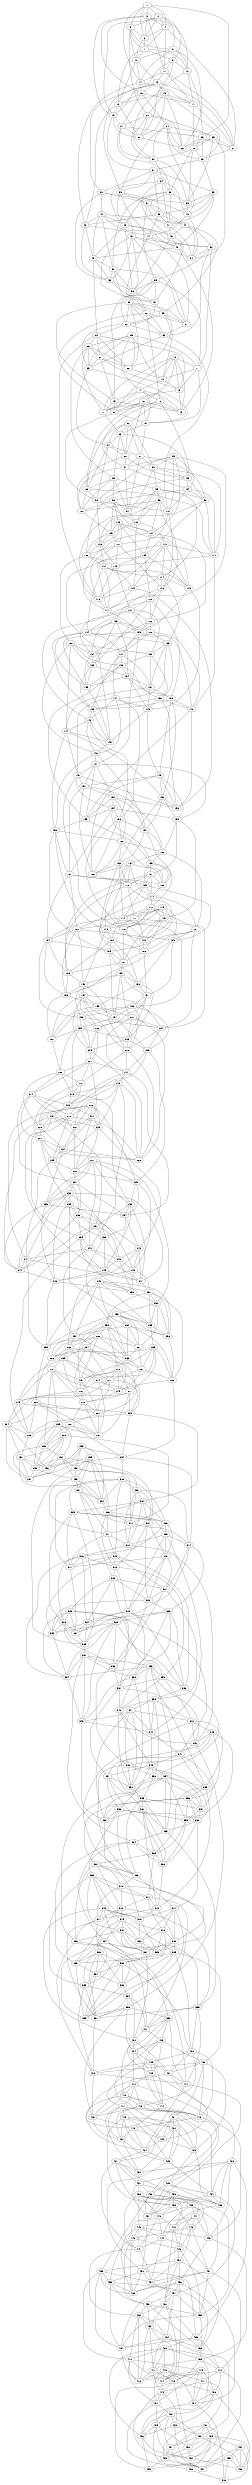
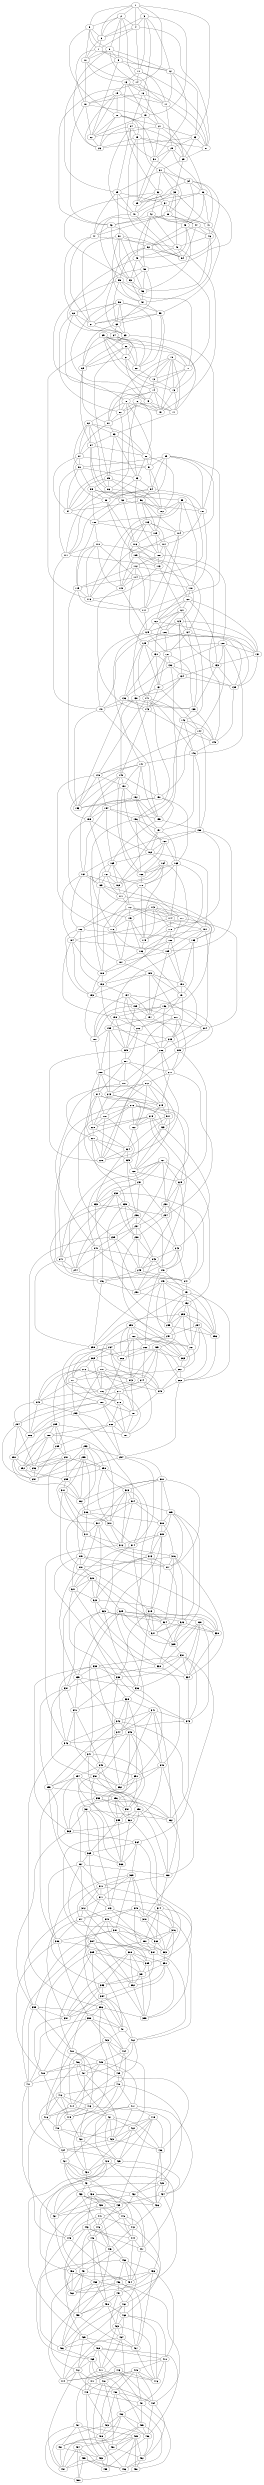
edge "177" -- "182": now "172" -- "182"
edge "194" -- "205": now "195" -- "205"
